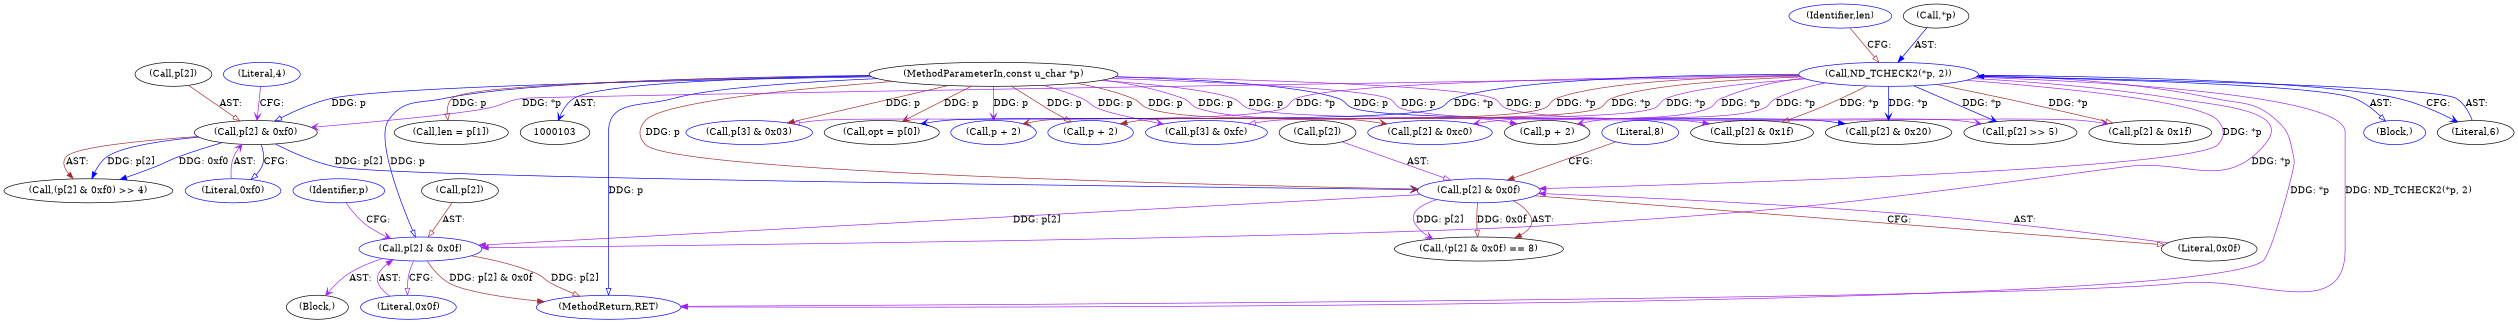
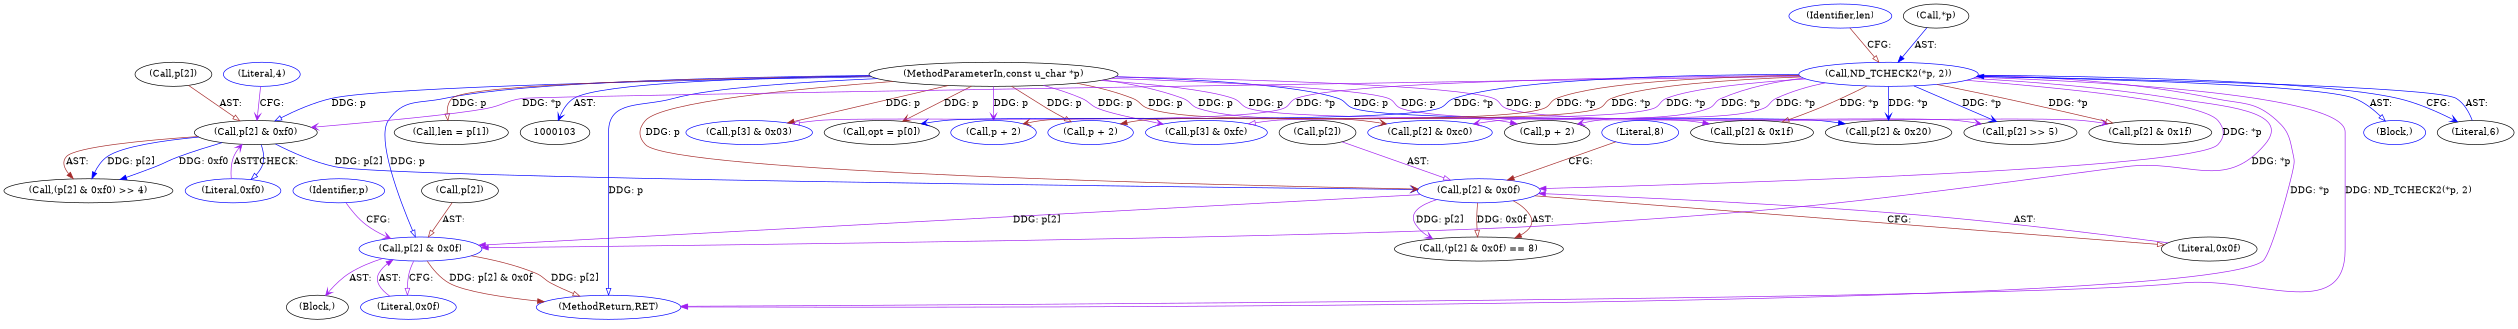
edge "(Call,p[2] & 0xf0)" -> "(Literal,0xf0)": label "CFG: " -> "TCHECK: "
